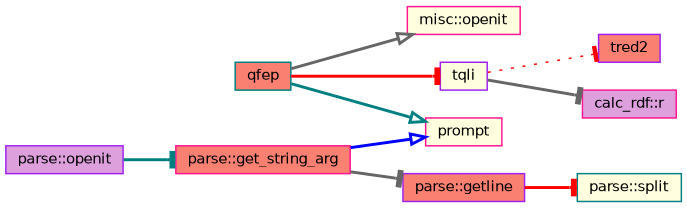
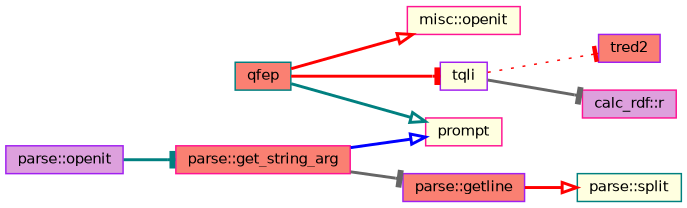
edge "qfep" -> "misc::openit": color gray40 -> red
edge "parse::getline" -> "parse::split": arrowhead tee -> onormal
